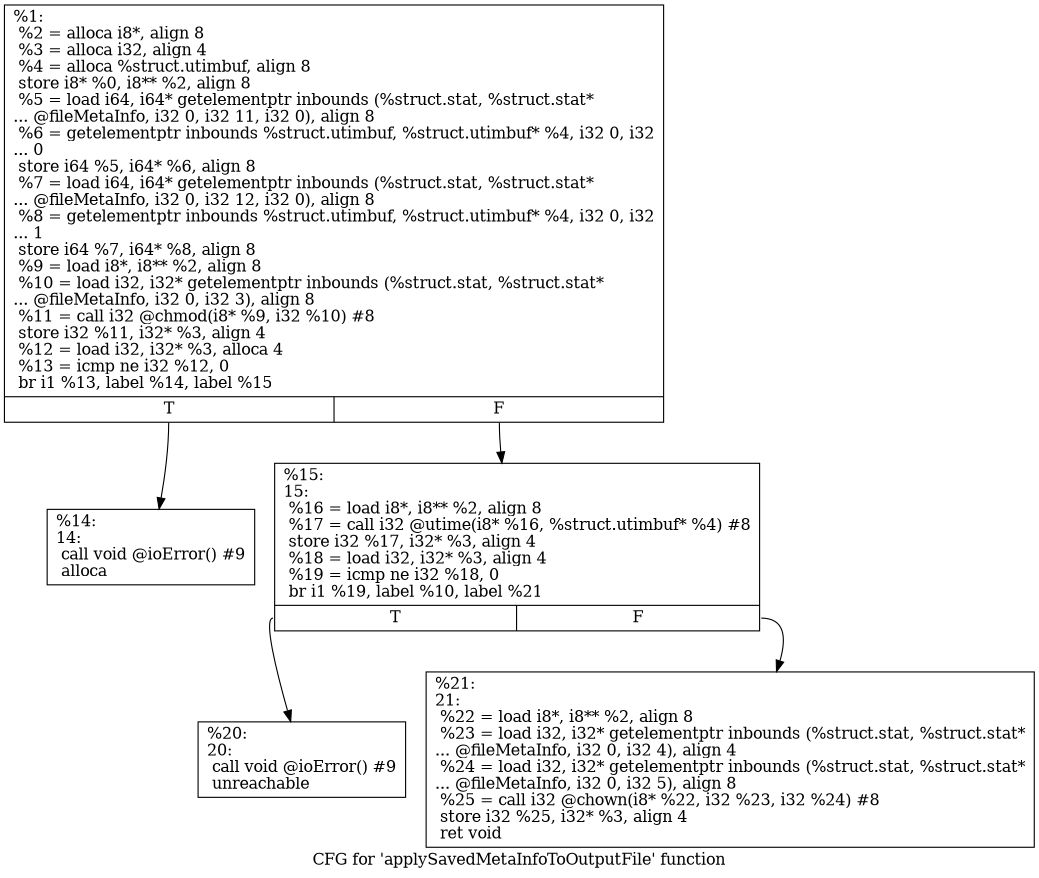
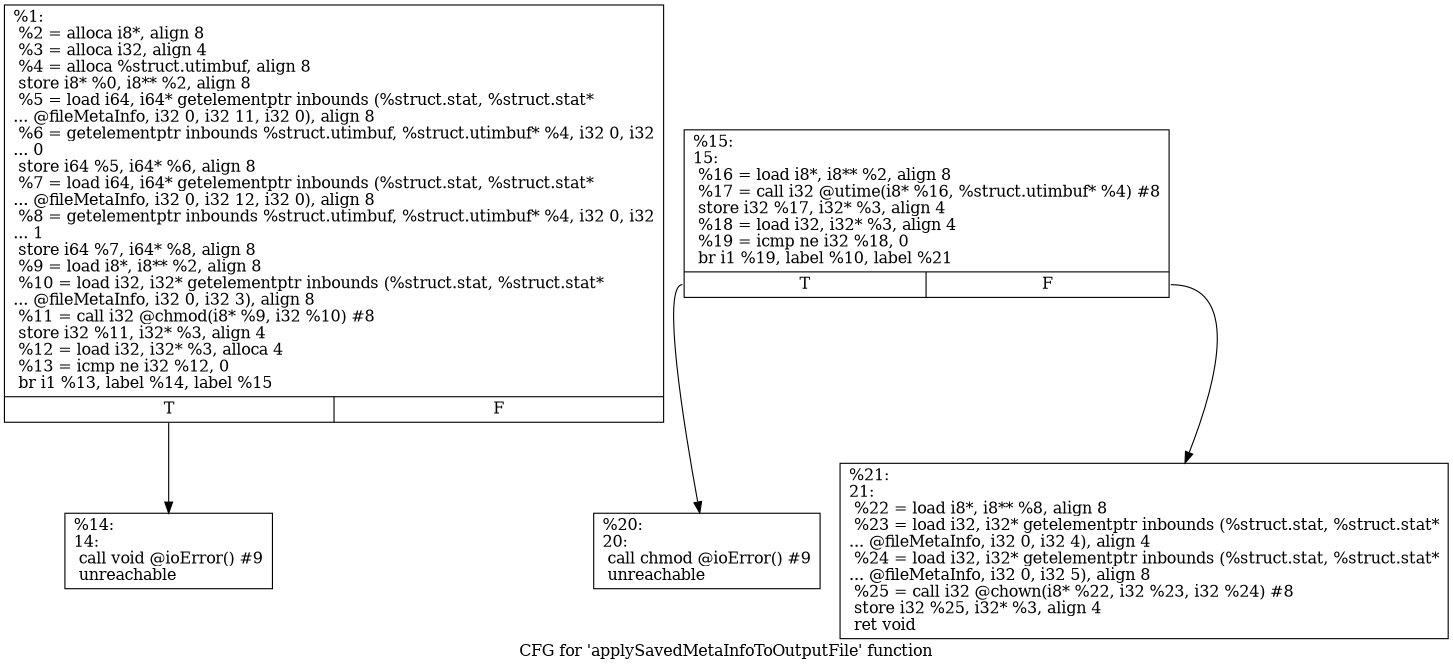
edge "%1:" -> "%15:": removed
node "%14:": text "alloca" -> "unreachable"
node "%21:": text "%22 = load i8*, i8** %2, align 8" -> "%22 = load i8*, i8** %8, align 8"
node "%20:": text "call void @ioError() #9" -> "call chmod @ioError() #9"
